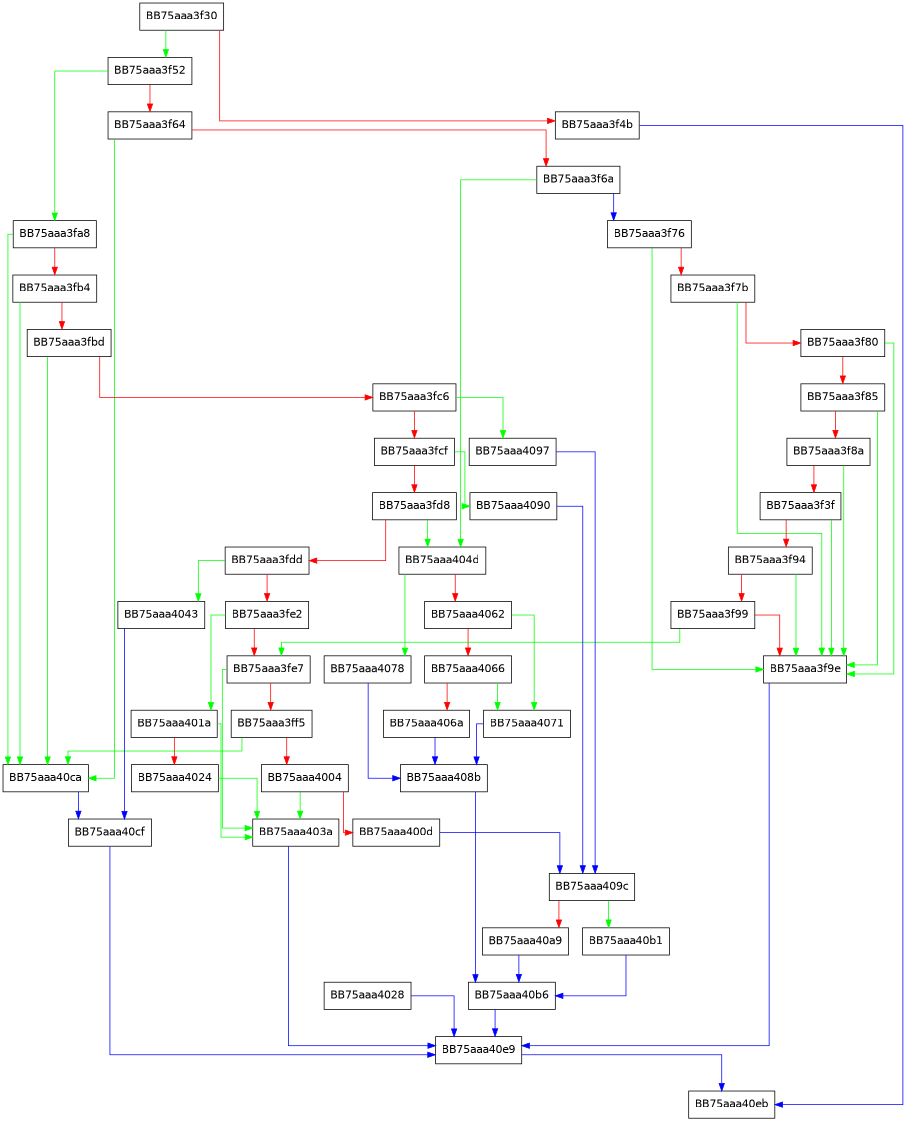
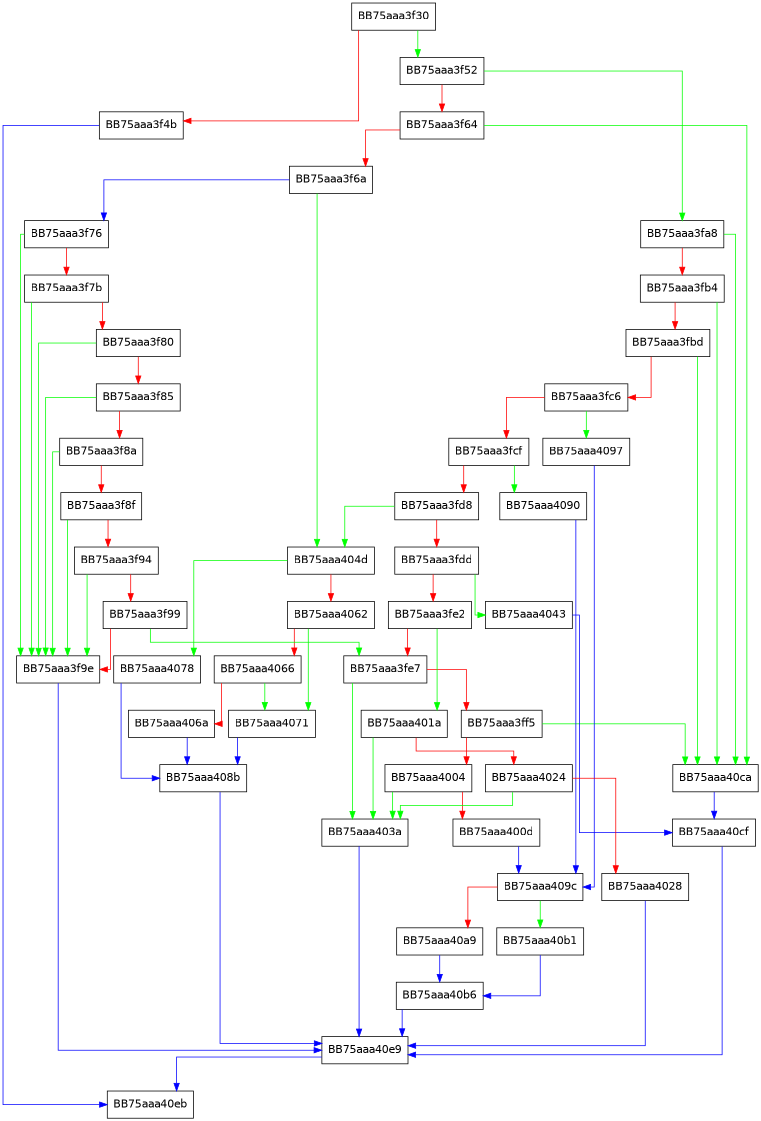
node "BB75aaa3f3f": label "BB75aaa3f3f" -> "BB75aaa3f8f"
edge "BB75aaa4024" -> "BB75aaa4028": added
edge "BB75aaa408b" -> "BB75aaa40b6": now "BB75aaa408b" -> "BB75aaa40e9"
